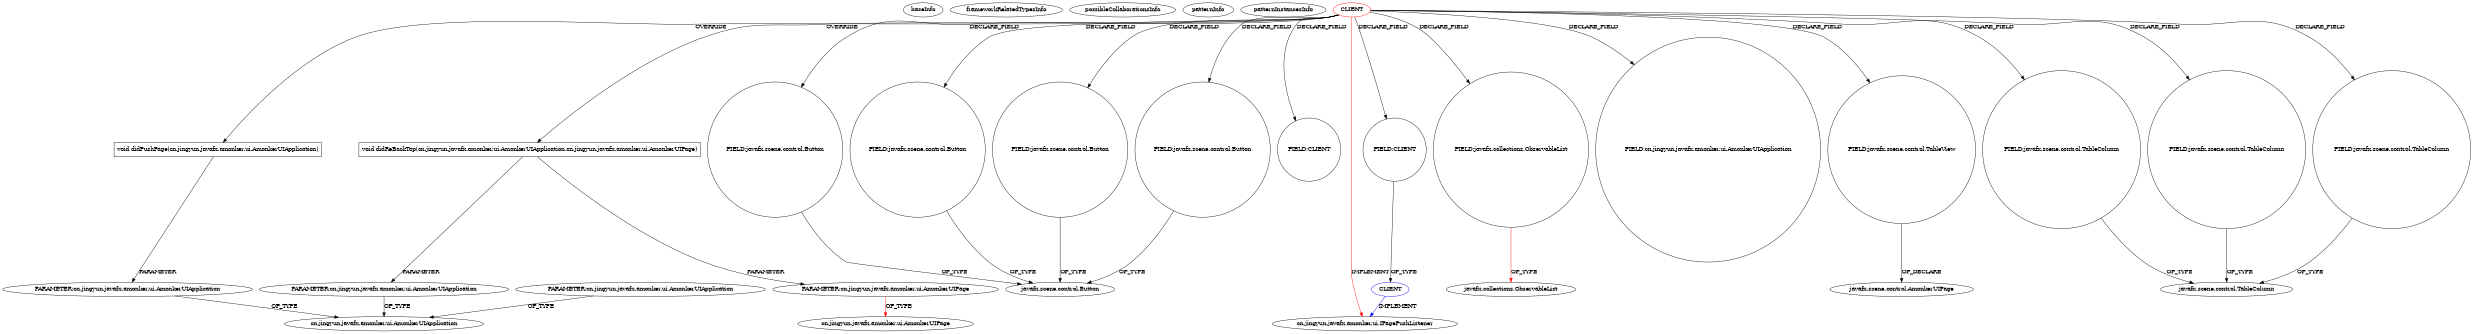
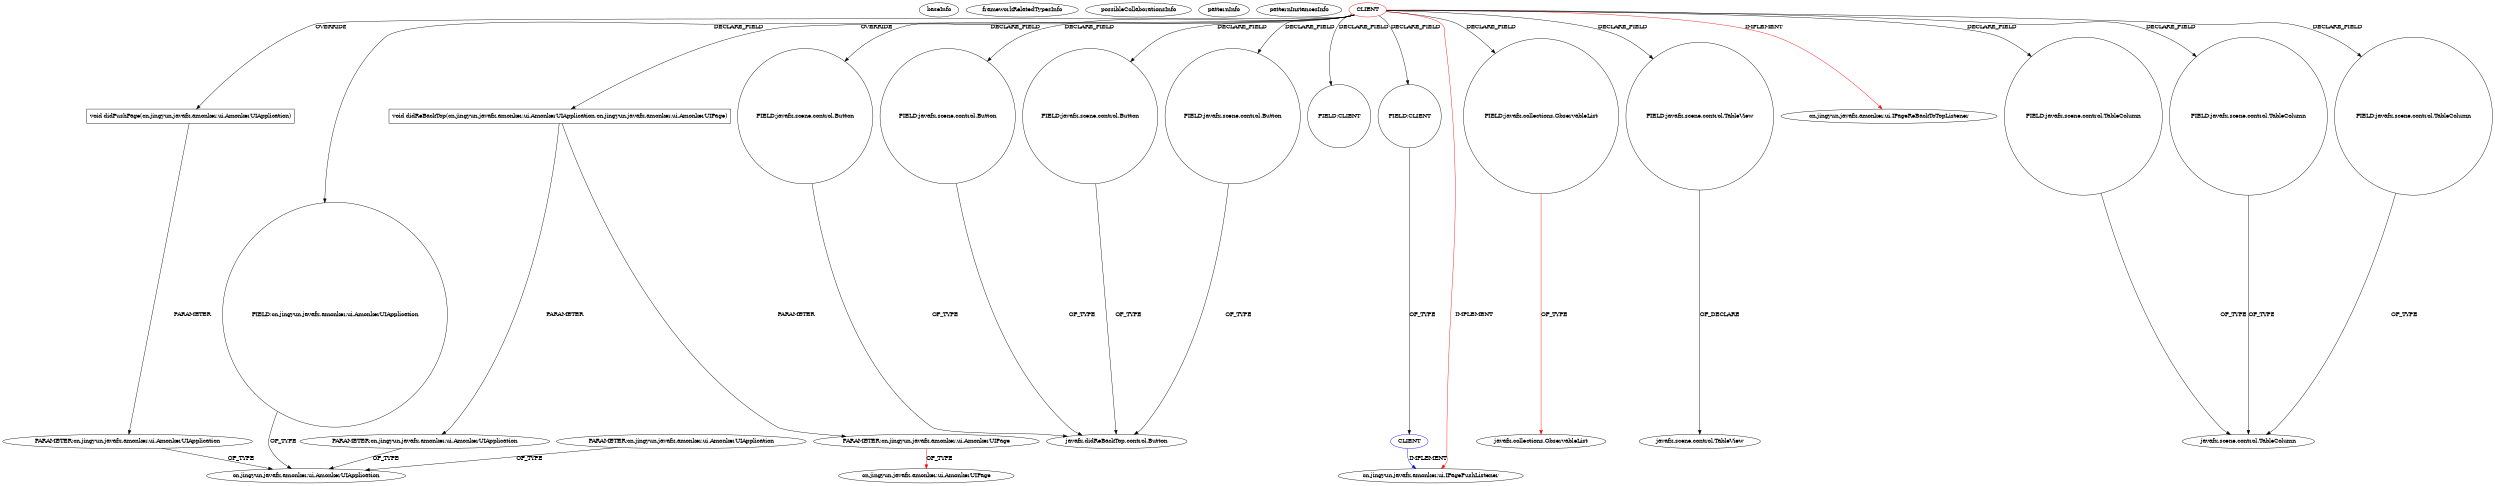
node "cn.jingyun.javafx.amonker.ui.IPageReBackToTopListener": added
node "javafx.scene.control.Button": label "javafx.scene.control.Button" -> "javafx.didReBackTop.control.Button"
node "javafx.scene.control.AmonkerUIPage": label "javafx.scene.control.AmonkerUIPage" -> "javafx.scene.control.TableView"
edge "FIELD:cn.jingyun.javafx.amonker.ui.AmonkerUIApplication" -> "cn.jingyun.javafx.amonker.ui.AmonkerUIApplication": added, label "OF_TYPE"
